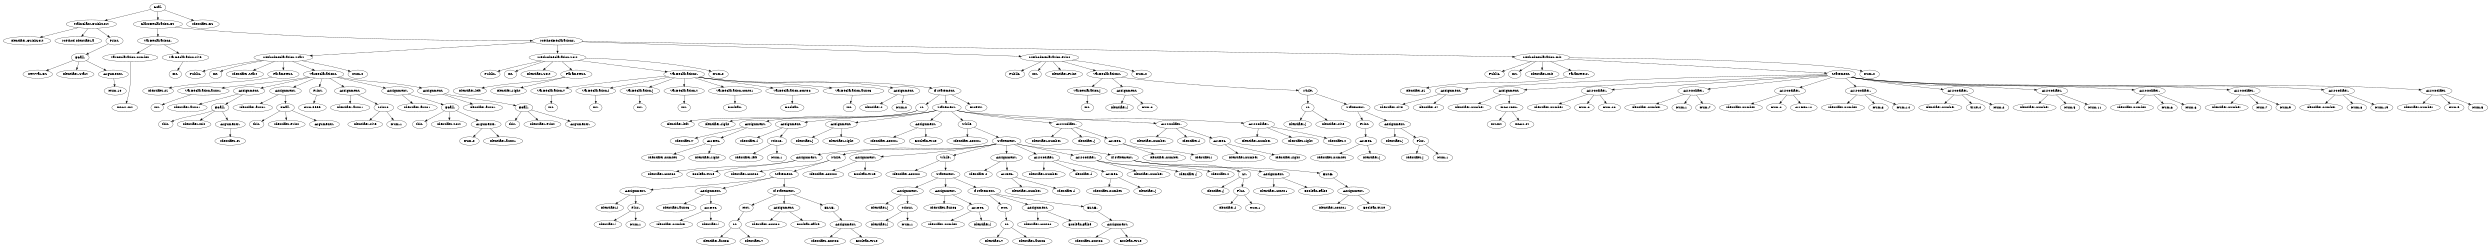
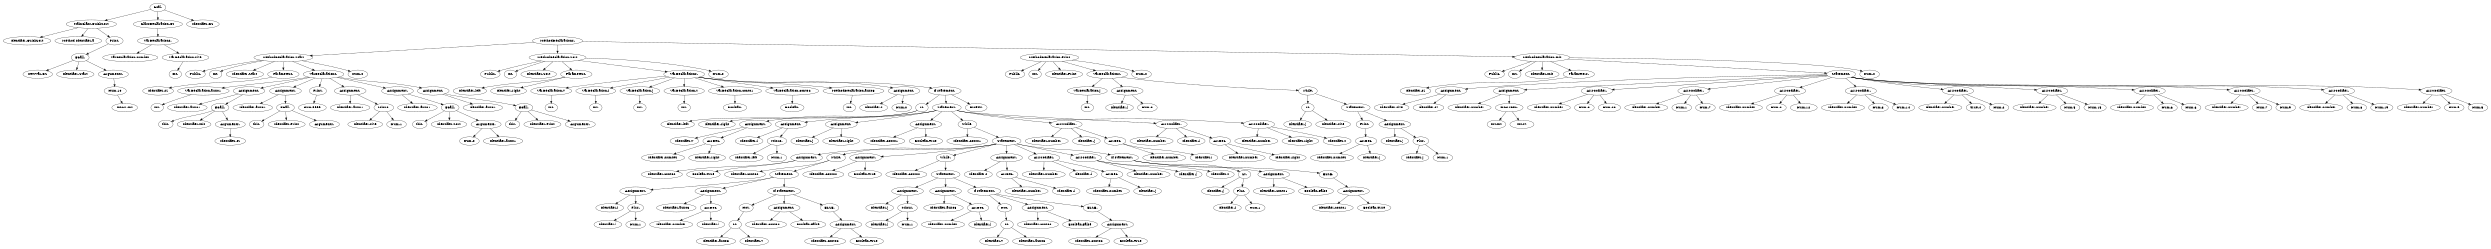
edge "ClassDeclaration:QS" -> "MethodDeclarations:": removed
edge "MethodDeclarations:" -> "MethodDeclaration:Print": removed
edge "VarDeclaration:number" -> "IntArr:Int": now "Num:10" -> "IntArr:Int"
node "VarDeclaration:aux03": label "VarDeclaration:aux03" -> "MethodDeclaration:aux03"
node "ArrDec:12": label "ArrDec:12" -> "Num:12"
node "Num:11": label "Num:11" -> "Num:15"
node "IntArr:sz": label "IntArr:sz" -> "Int:sz"
